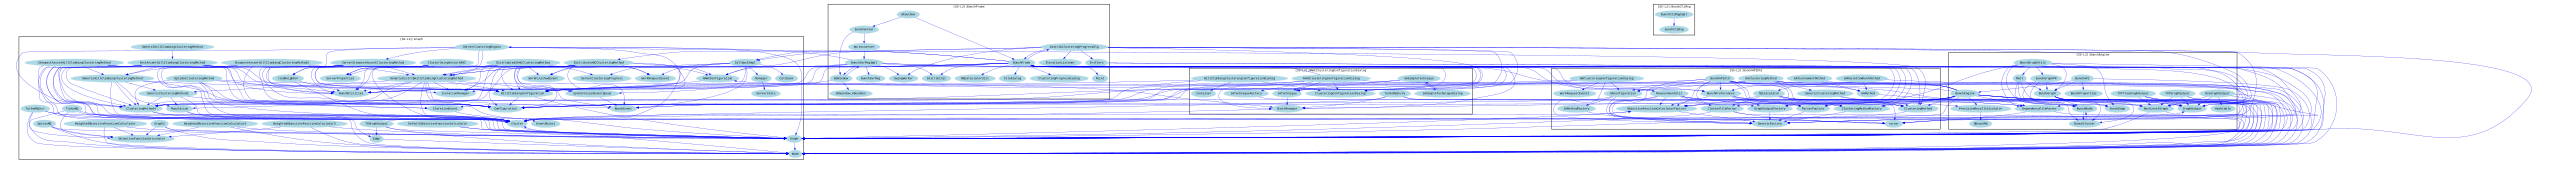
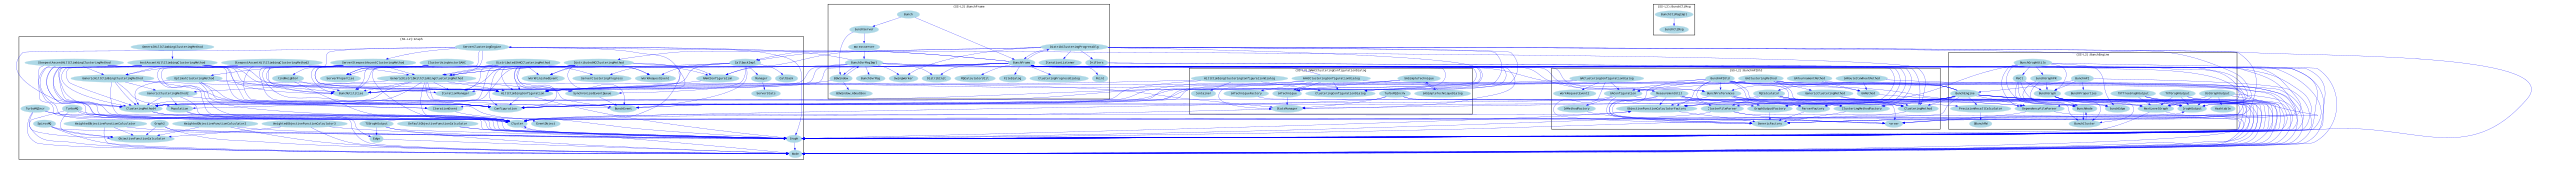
node "AboutBox": label "AboutBox" -> "Bunch"
edge "ClusterUsingVectorSAHC" -> "FindNeighbor": now "ClusterUsingVectorSAHC" -> "OptimalClusteringMethod"
edge "BunchEngine" -> "NAHCConfiguration": removed
